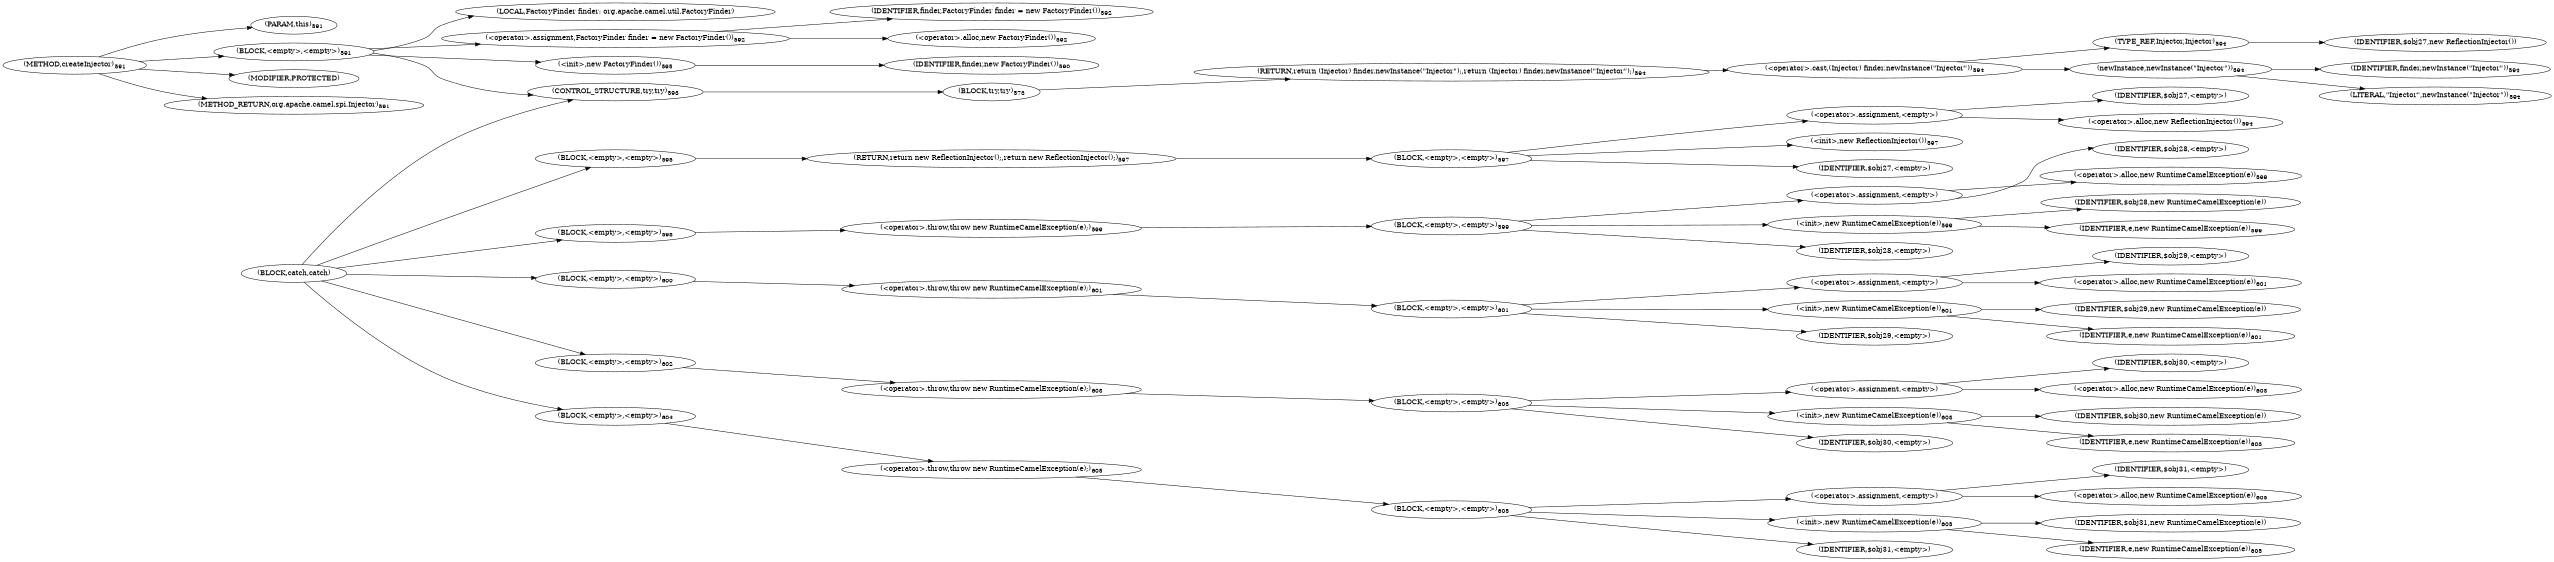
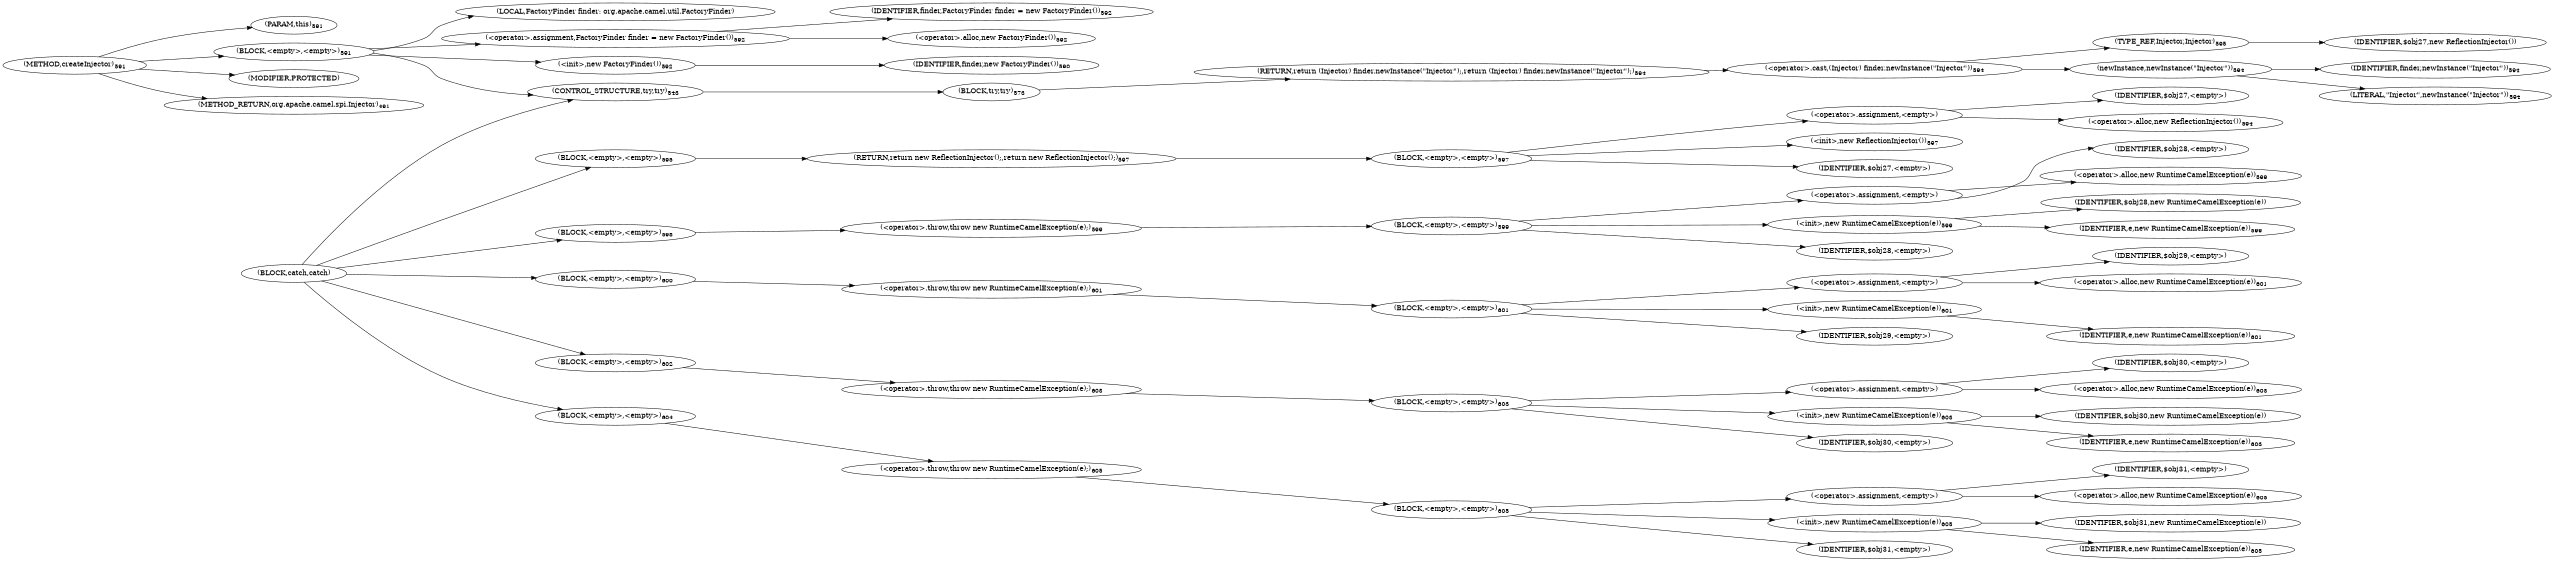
node "(TYPE_REF,Injector,Injector)": text "594" -> "595"
node "(<init>,new FactoryFinder())": text "595" -> "592"
node "(CONTROL_STRUCTURE,try,try)": text "593" -> "543"
node "(METHOD_RETURN,org.apache.camel.spi.Injector)": text "591" -> "491"
node "(IDENTIFIER,$obj29,new RuntimeCamelException(e))": removed
